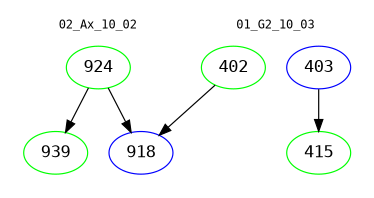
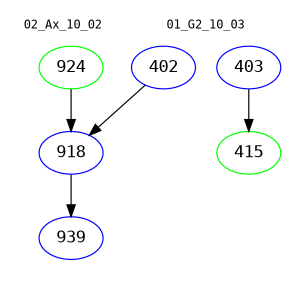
node "402": color green -> blue
edge "924" -> "939": now "918" -> "939"
node "939": color green -> blue
